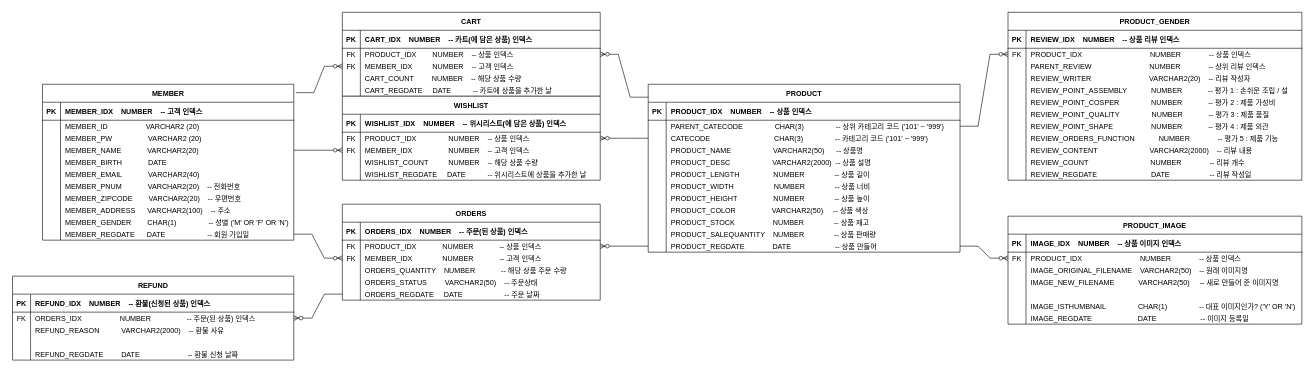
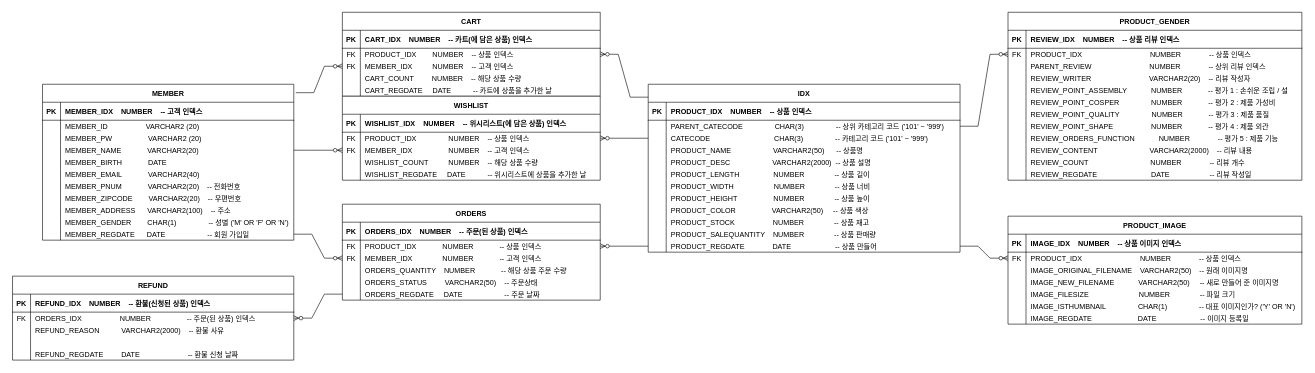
node "PRODUCT": label "PRODUCT" -> "IDX"
node "IMAGE_FILESIZE NUMBER -- 파일 크기": added
